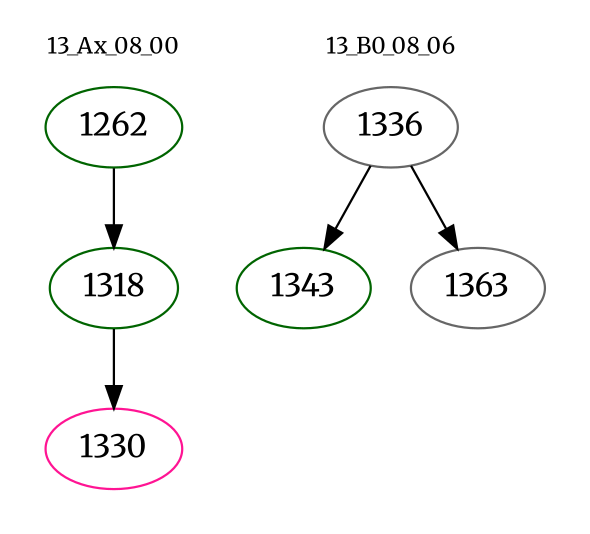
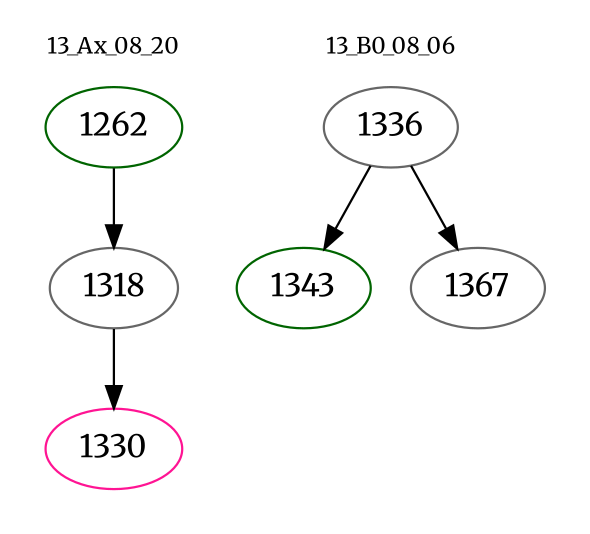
cluster "13_Ax_08_00": label "13_Ax_08_00" -> "13_Ax_08_20"
node "1318": color darkgreen -> gray40
node "1363": label "1363" -> "1367"
